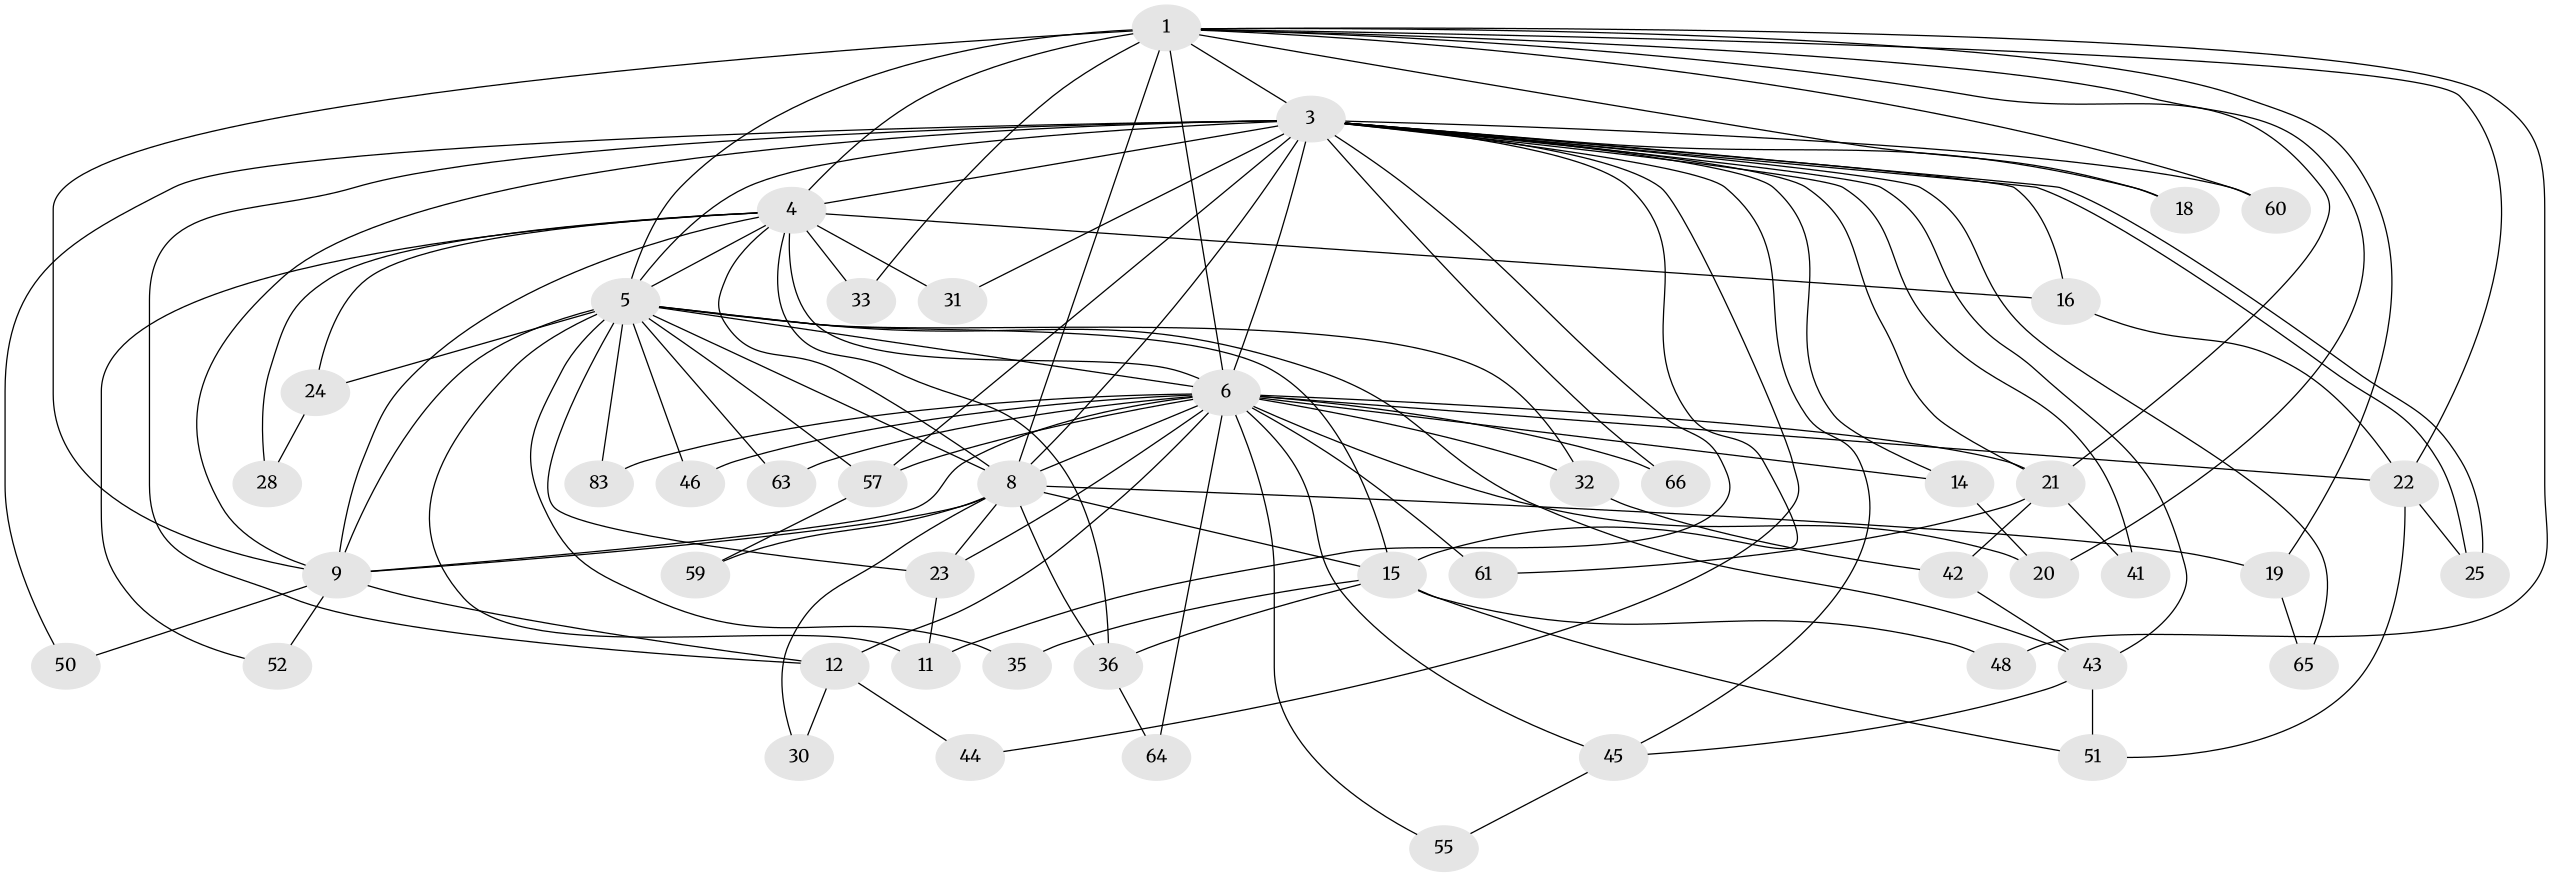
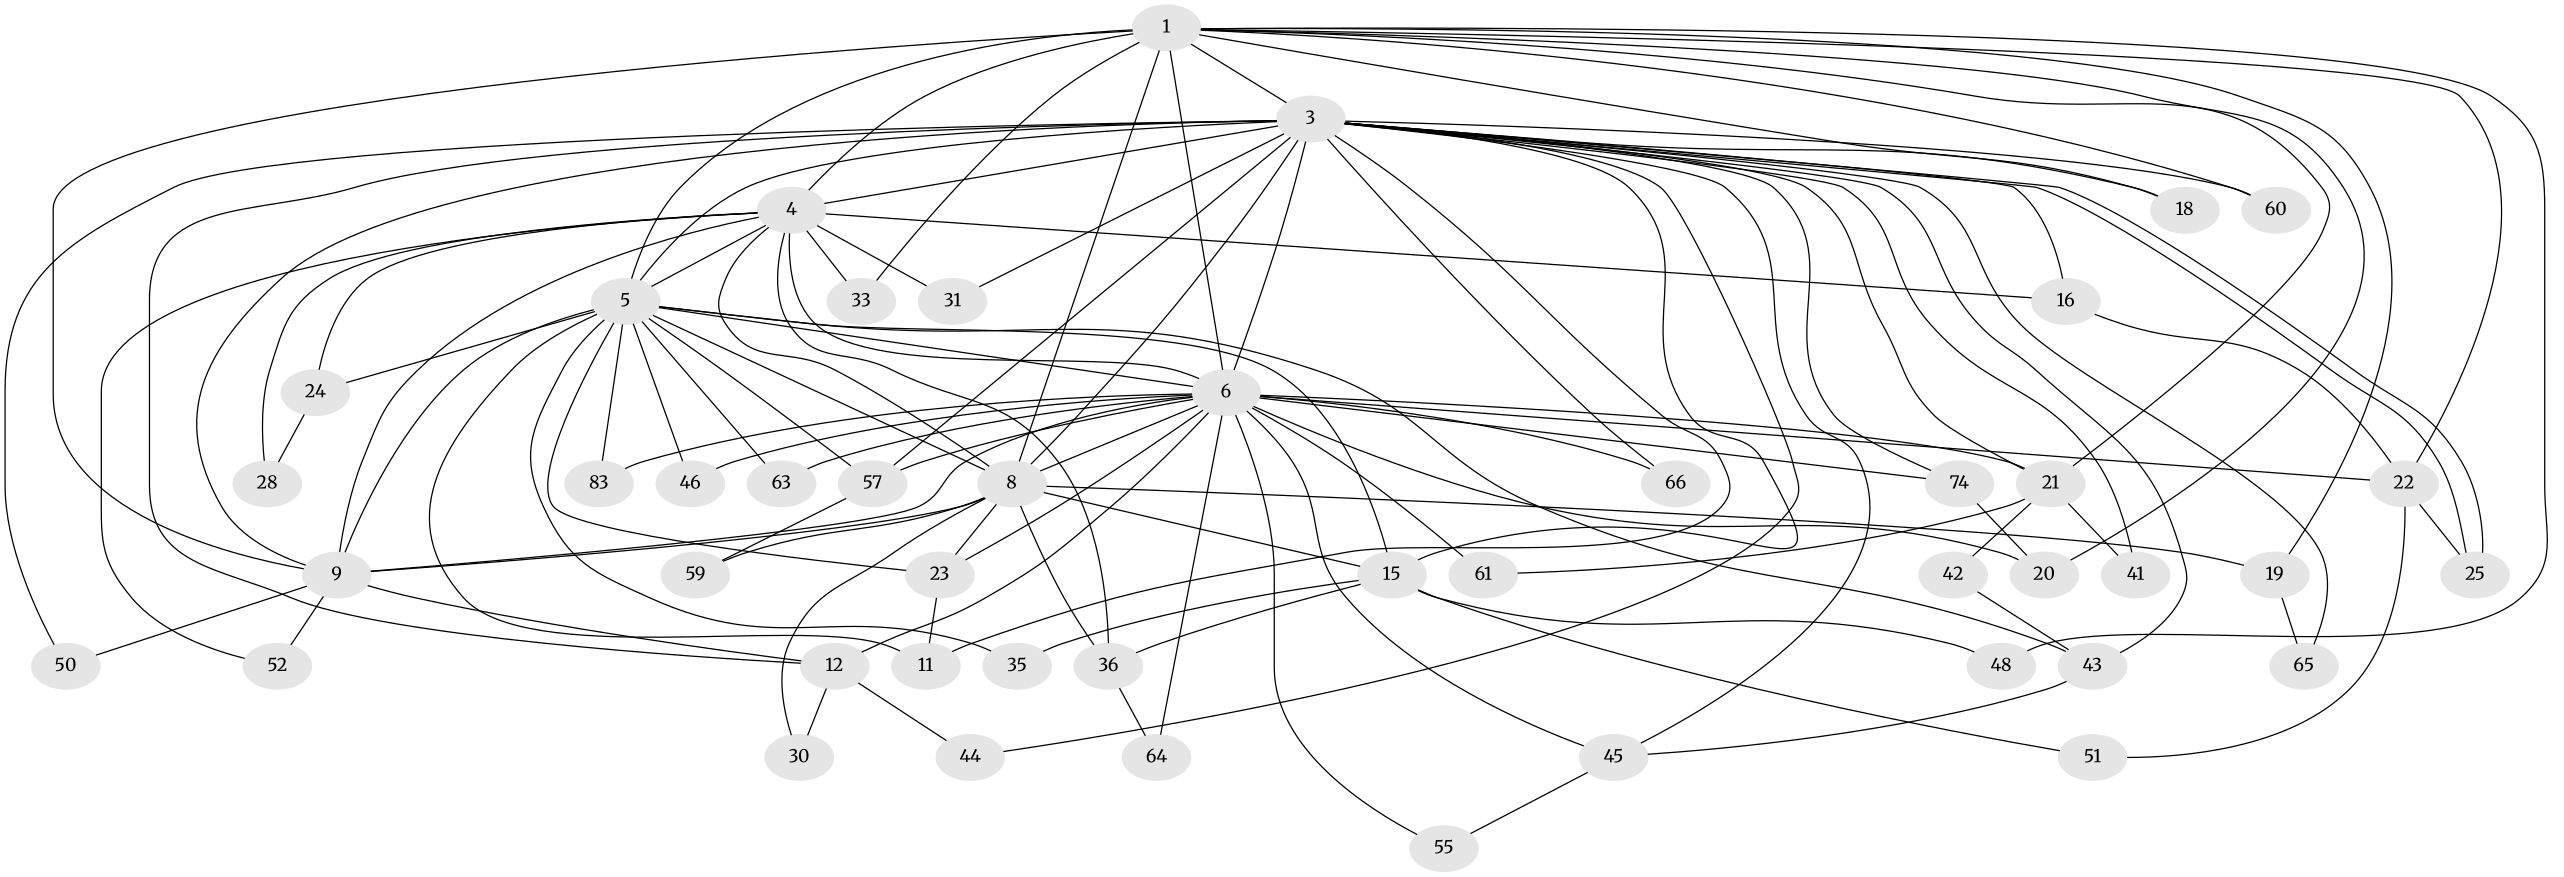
node "32": removed
node "14": label "14" -> "74"
edge "43" -- "51": removed
